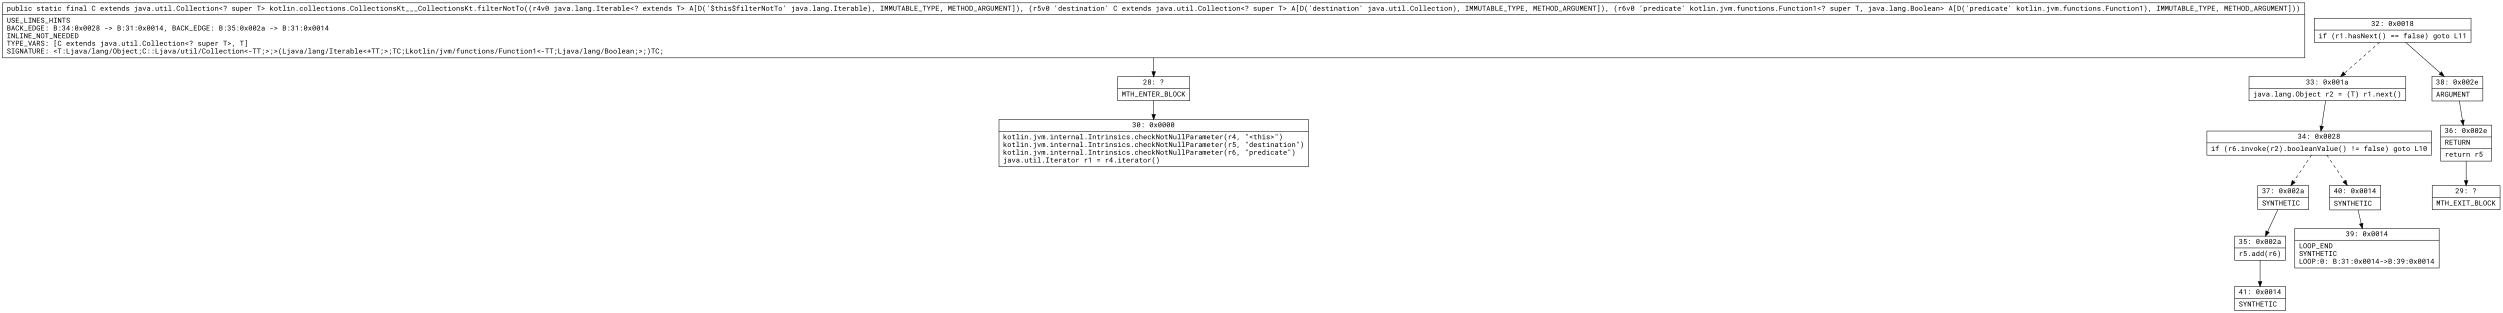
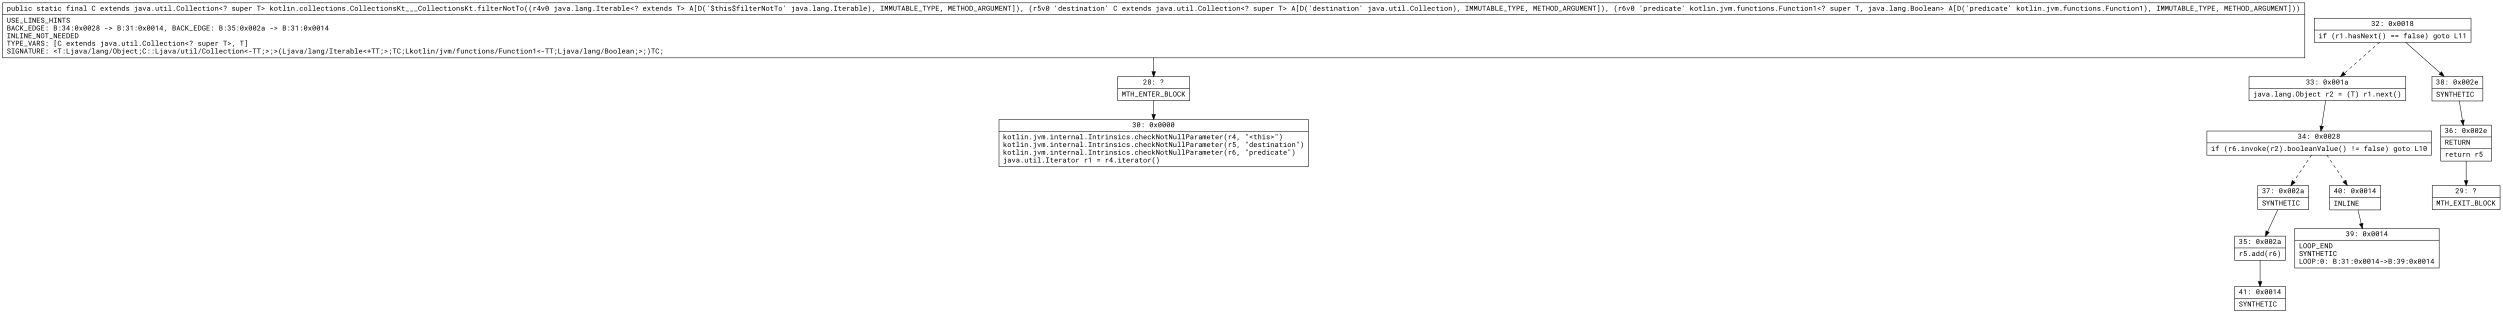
node "38: 0x002e": text "ARGUMENT" -> "SYNTHETIC"
node "40: 0x0014": text "SYNTHETIC" -> "INLINE"
